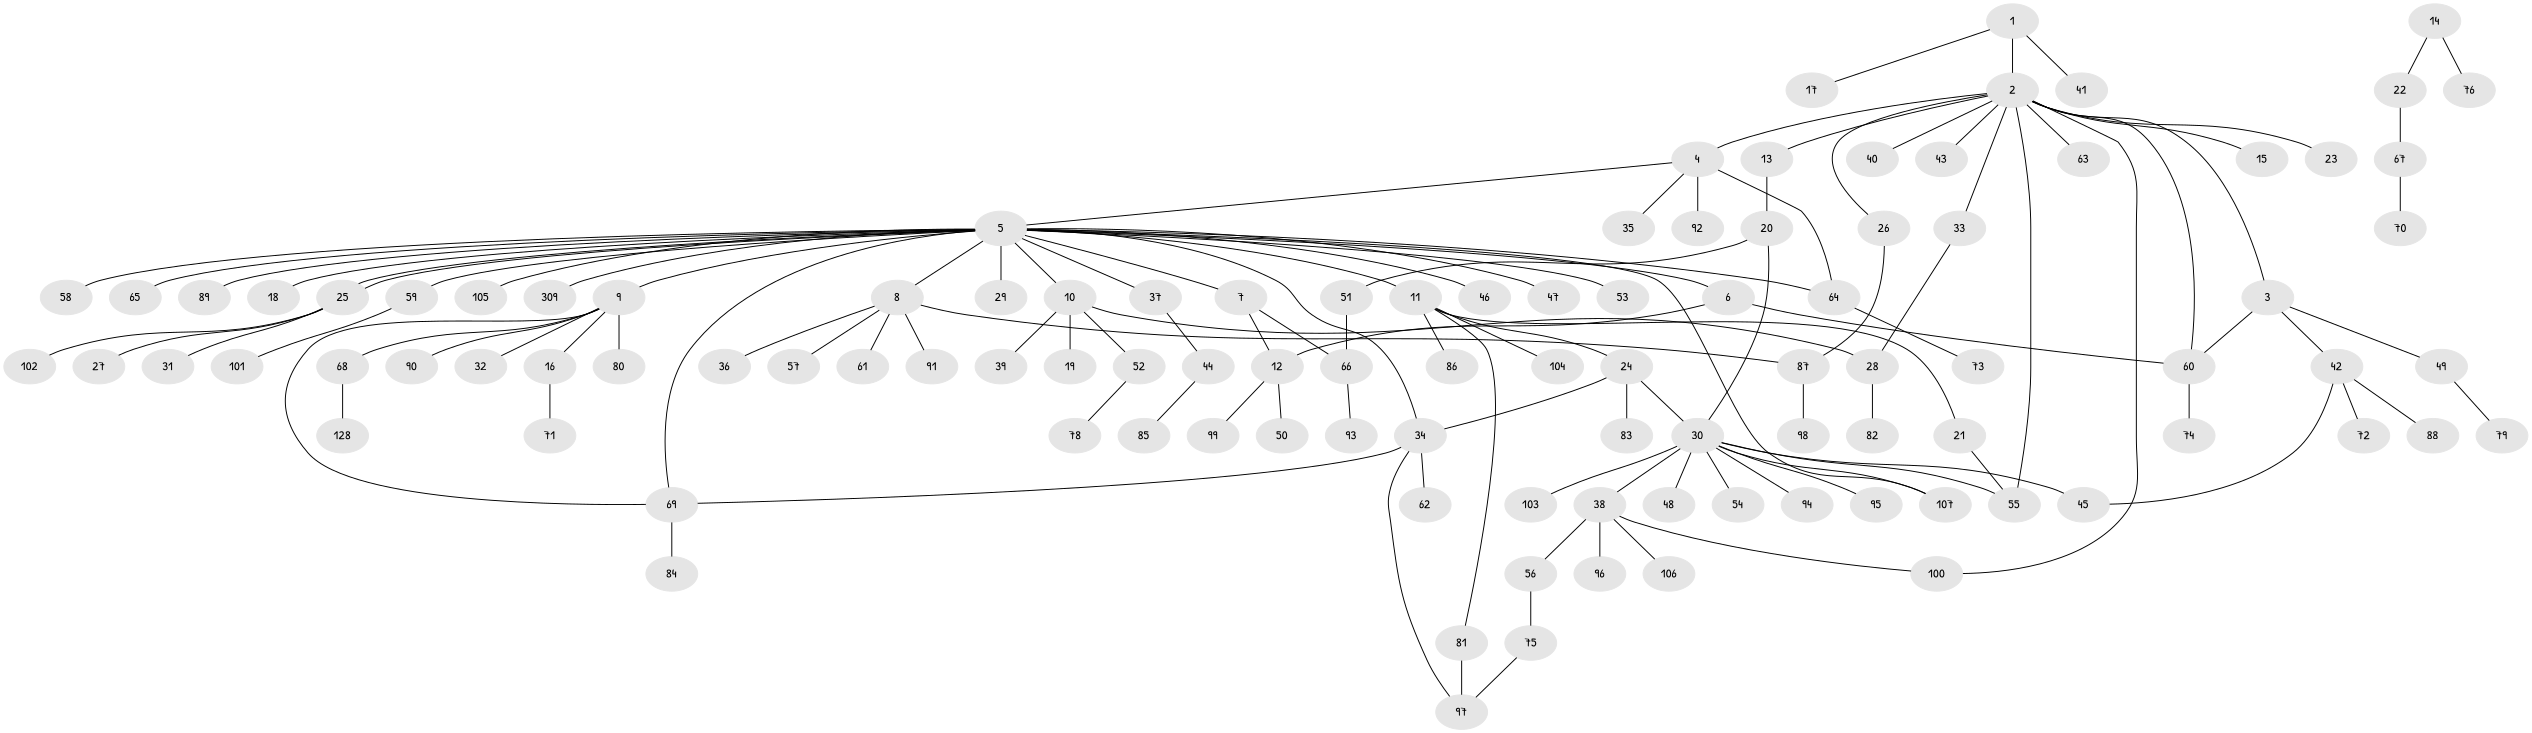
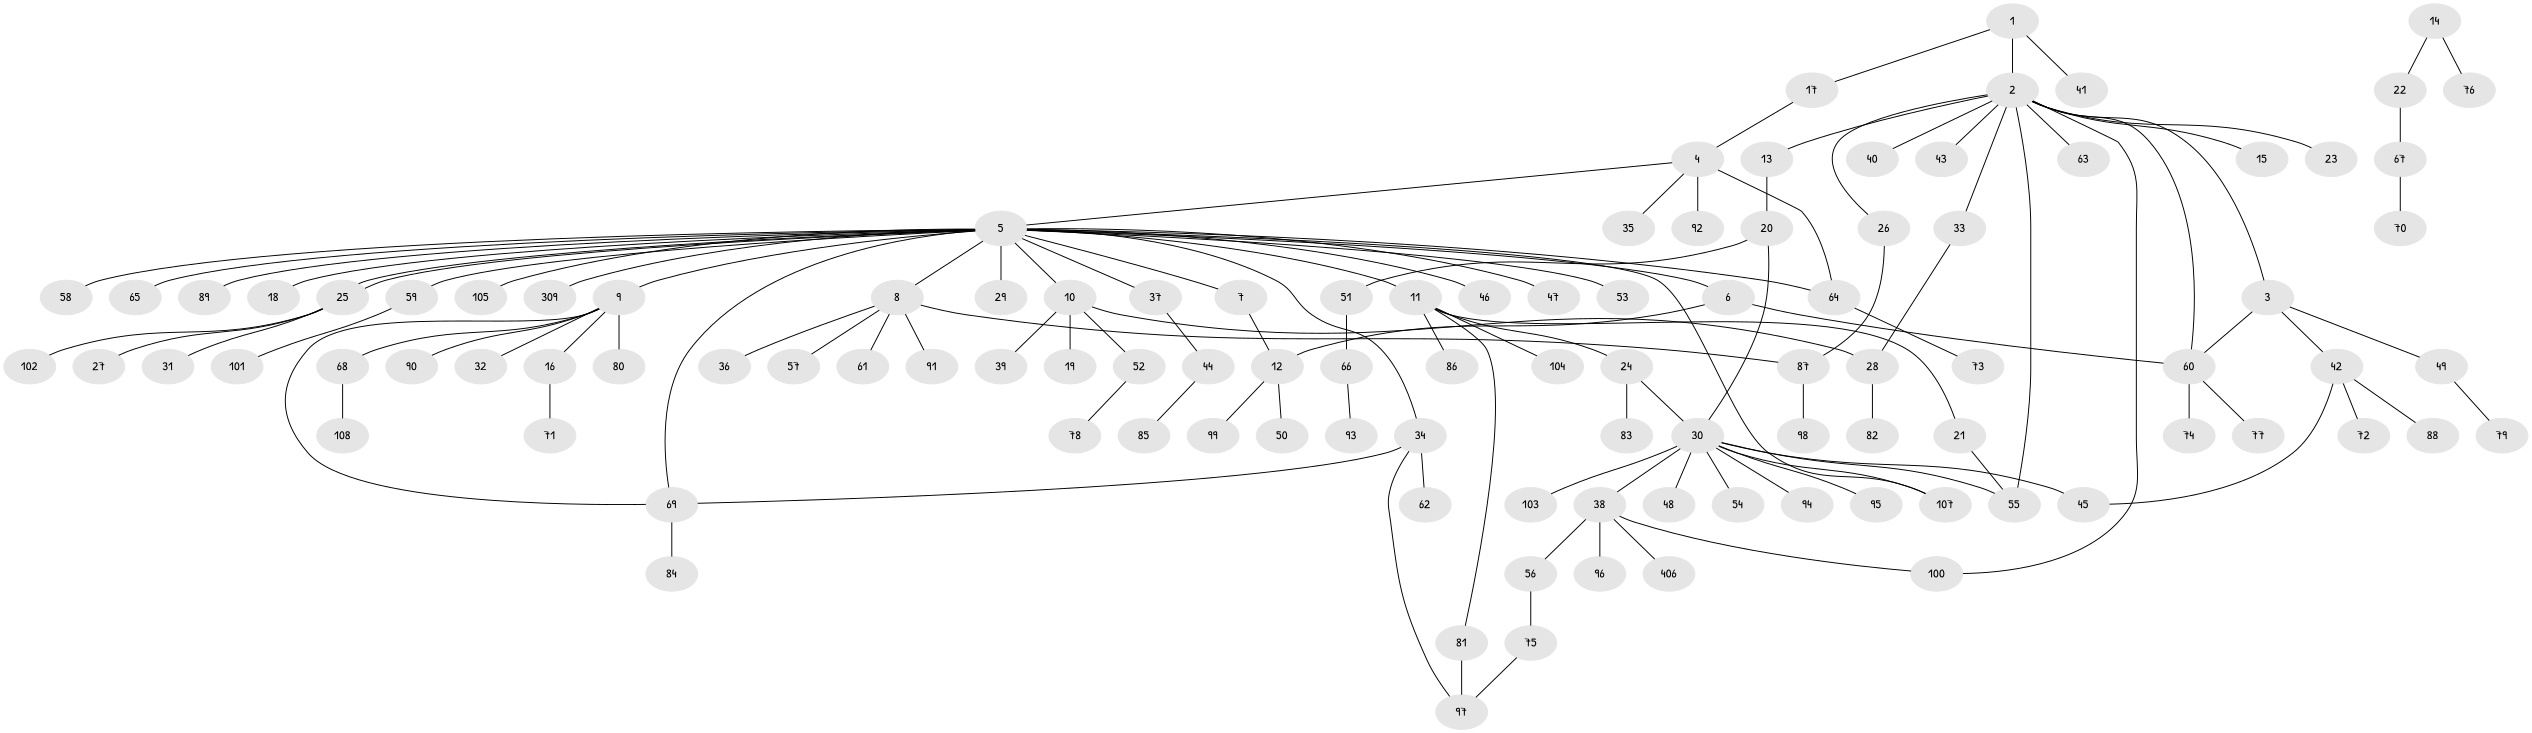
edge "2" -- "4": now "17" -- "4"
edge "7" -- "66": removed
edge "24" -- "34": removed
node "128": label "128" -> "108"
node "77": added
node "106": label "106" -> "406"
